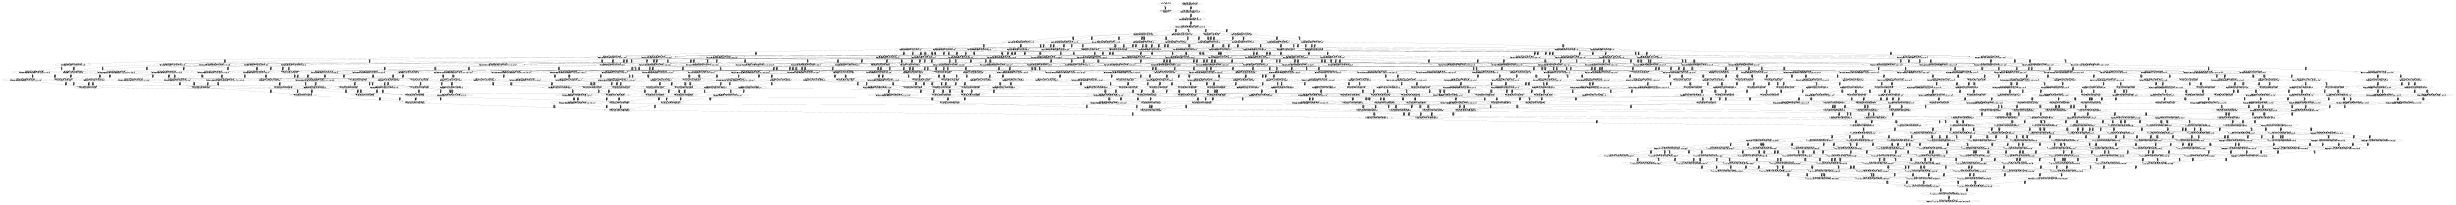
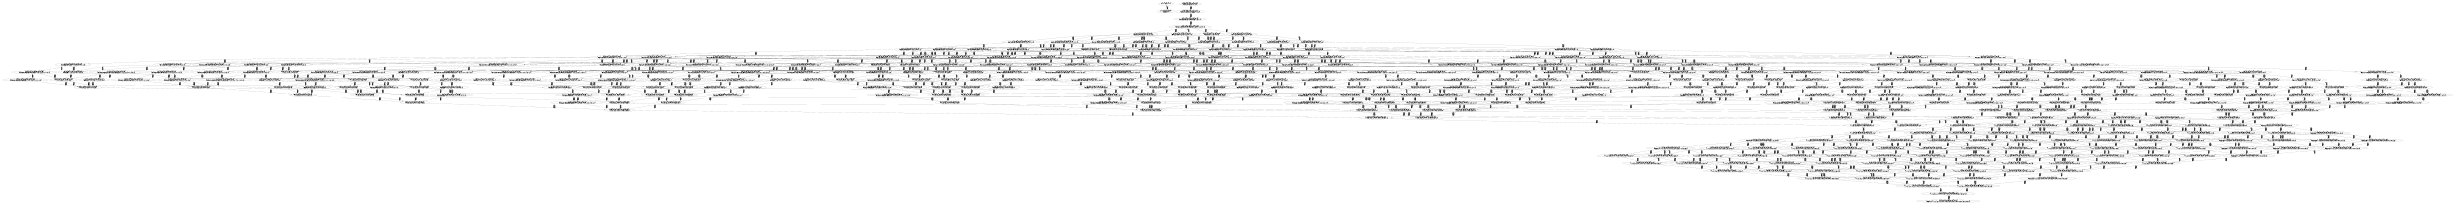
edge "S0: [0, 0] [0, 0] [0, 0] [0, 0] {}{}" -> "S1: [0, 0] [0, 0] [0, 0] [39, 49] {T0J0:39-49}{1}": reversed
